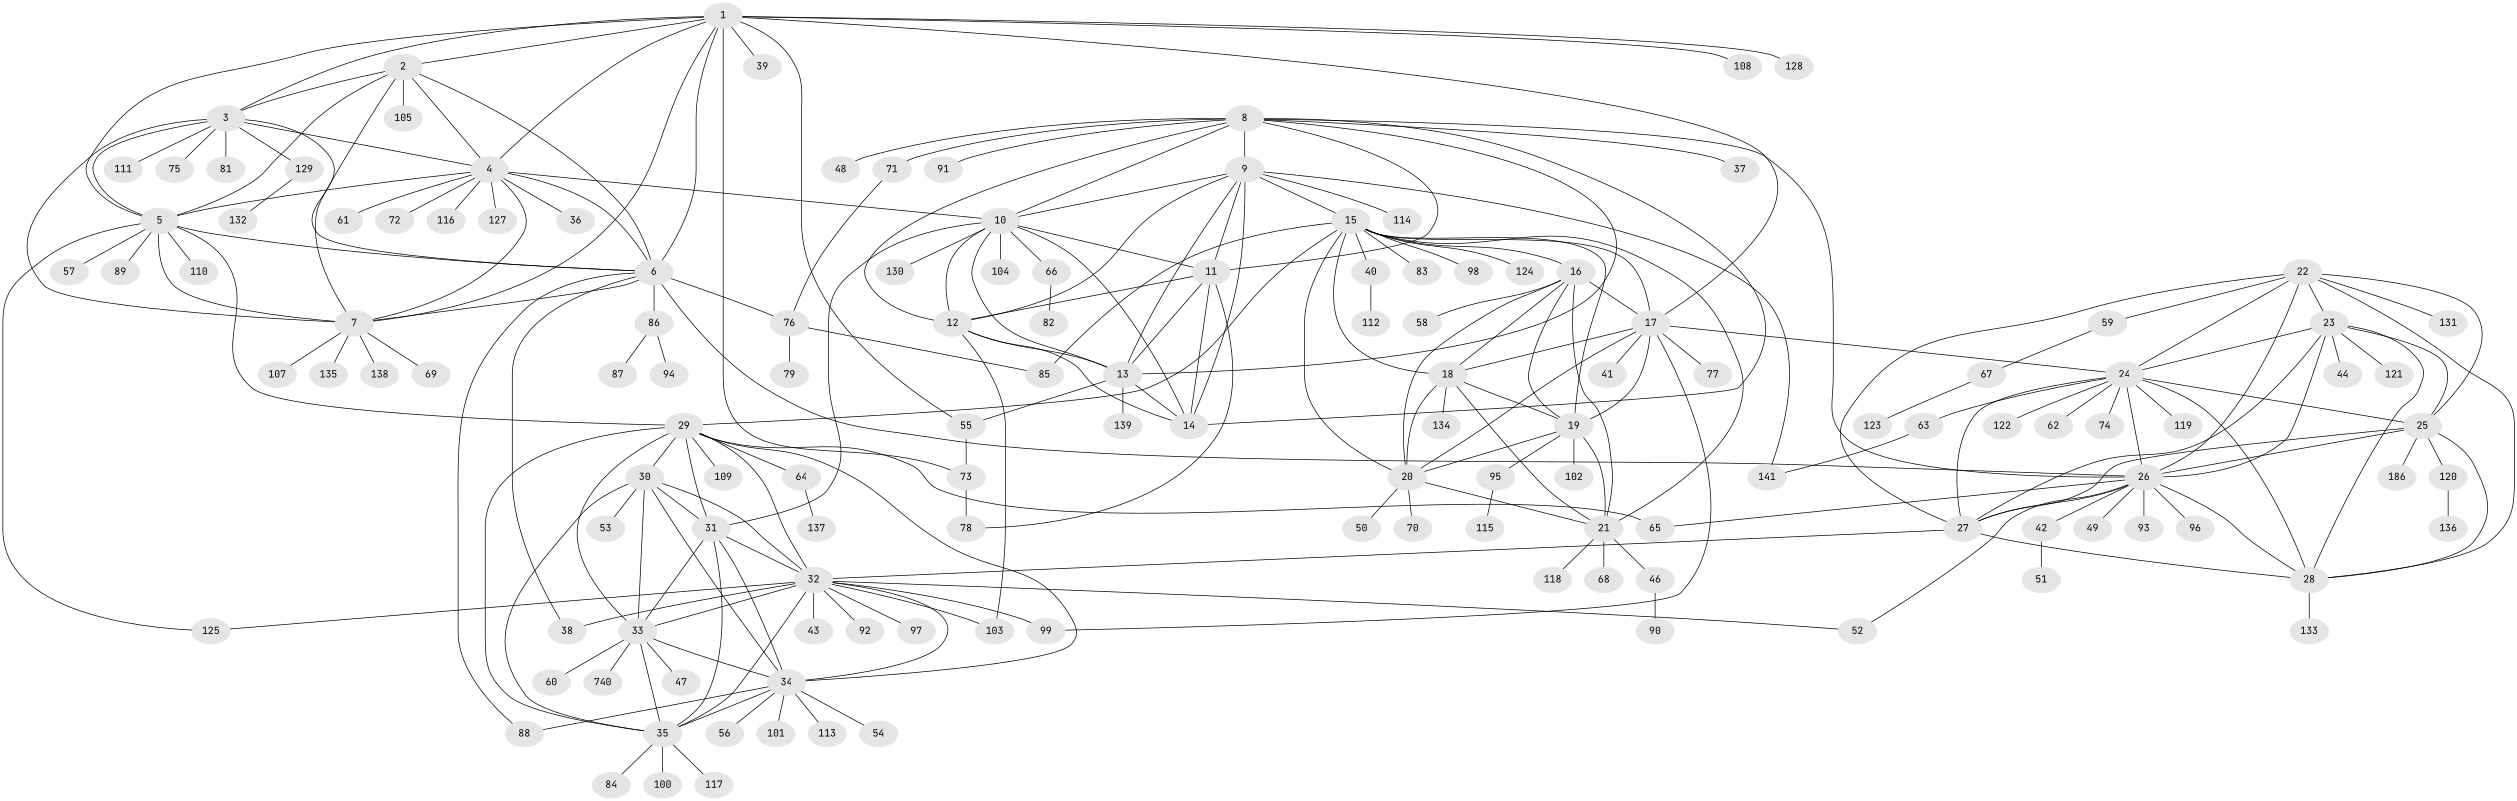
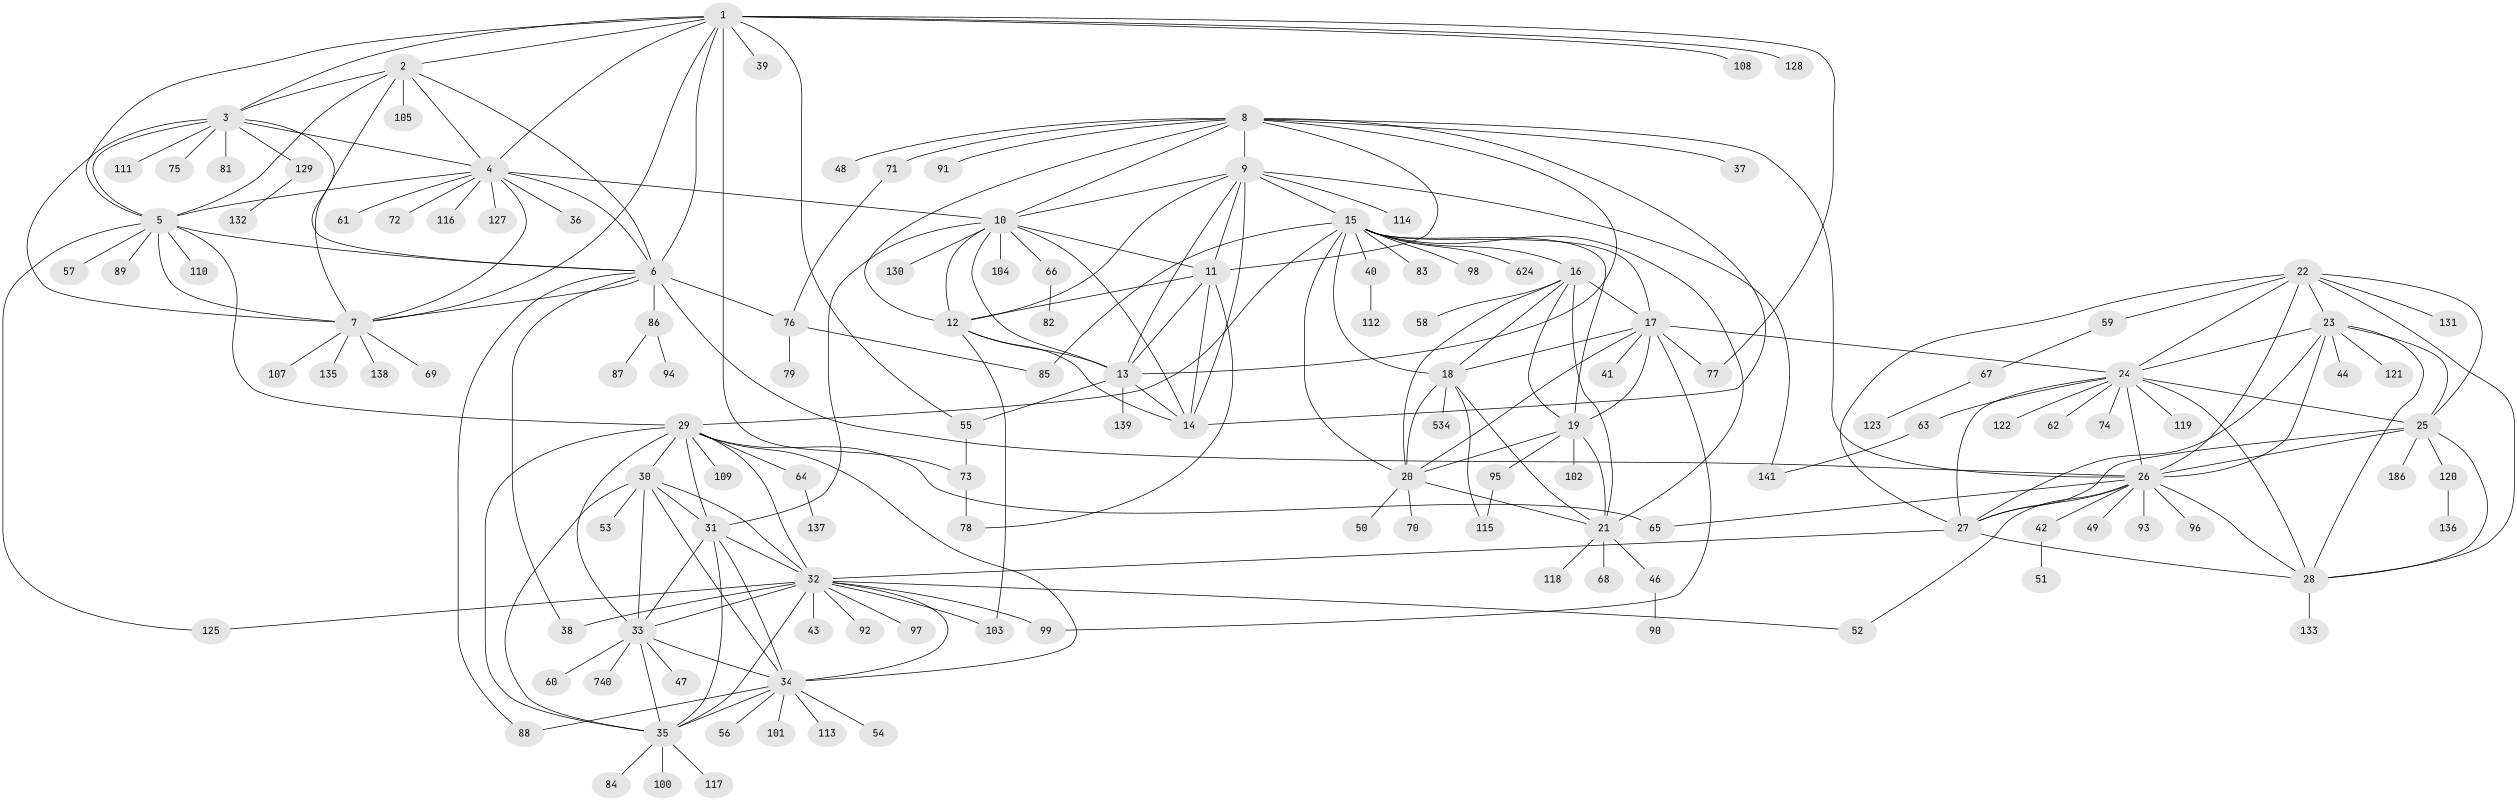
edge "1" -- "17": now "1" -- "77"
node "124": label "124" -> "624"
edge "18" -- "19": now "18" -- "115"
node "134": label "134" -> "534"
